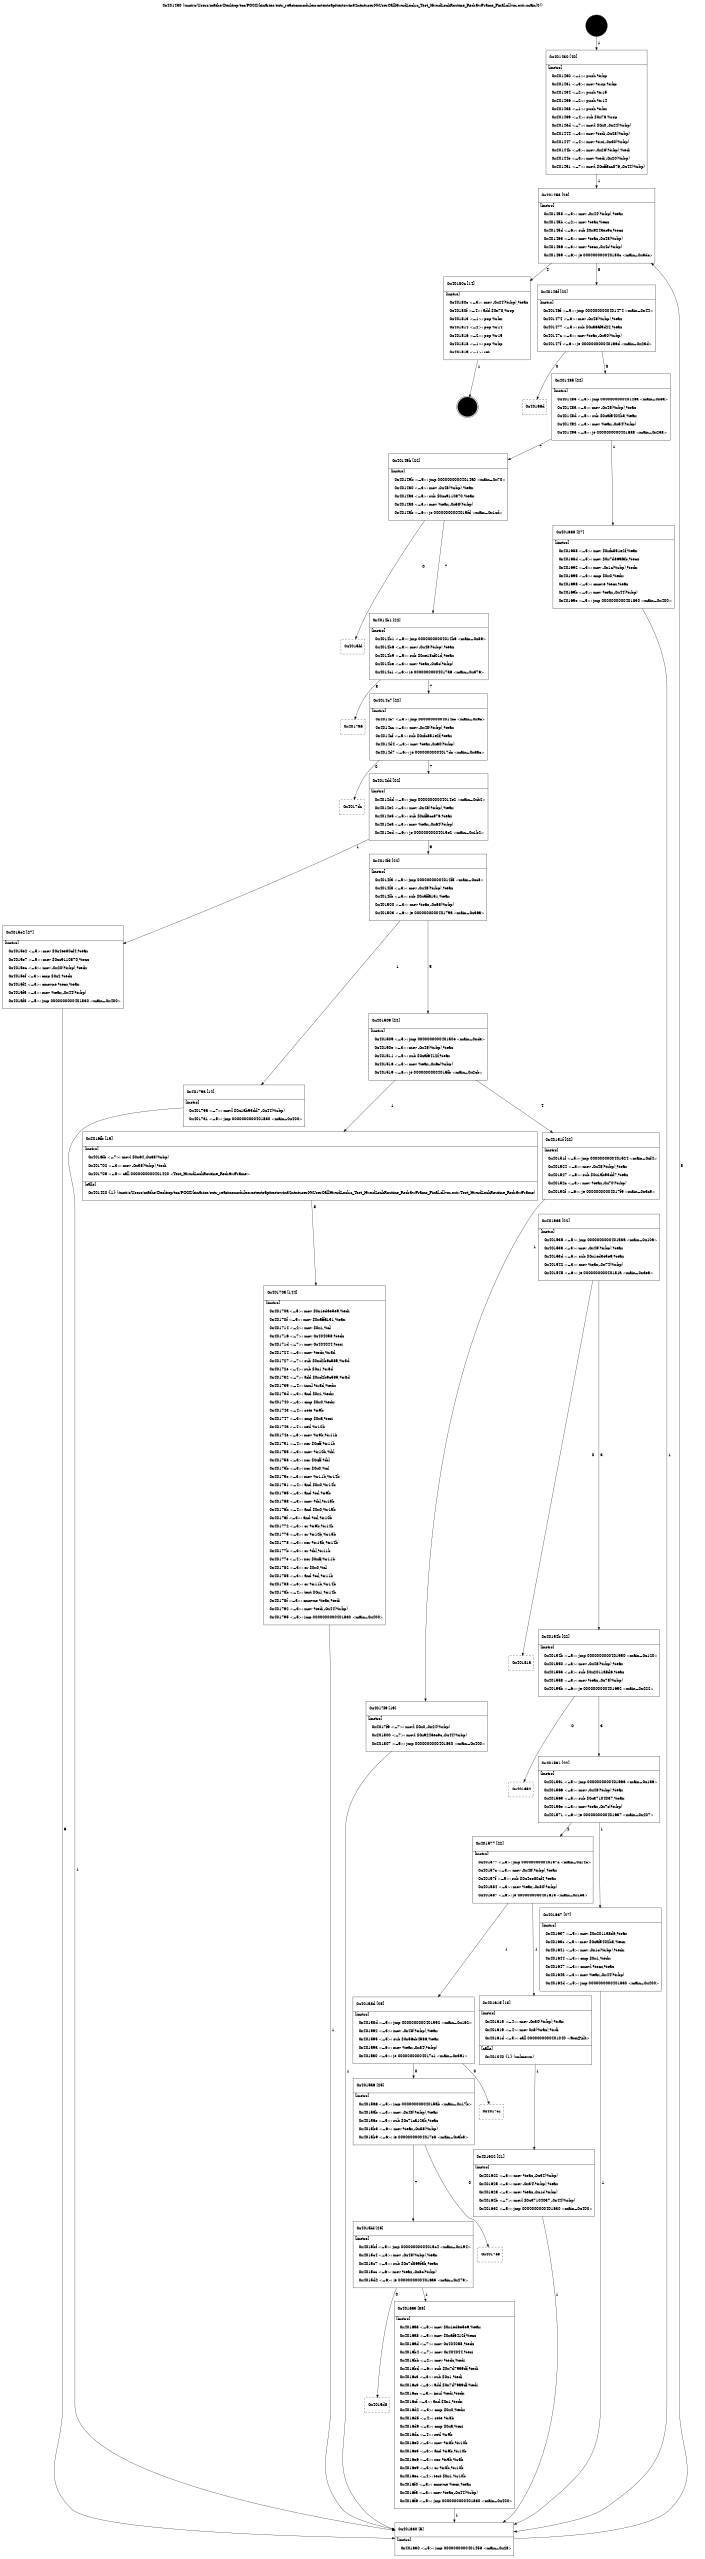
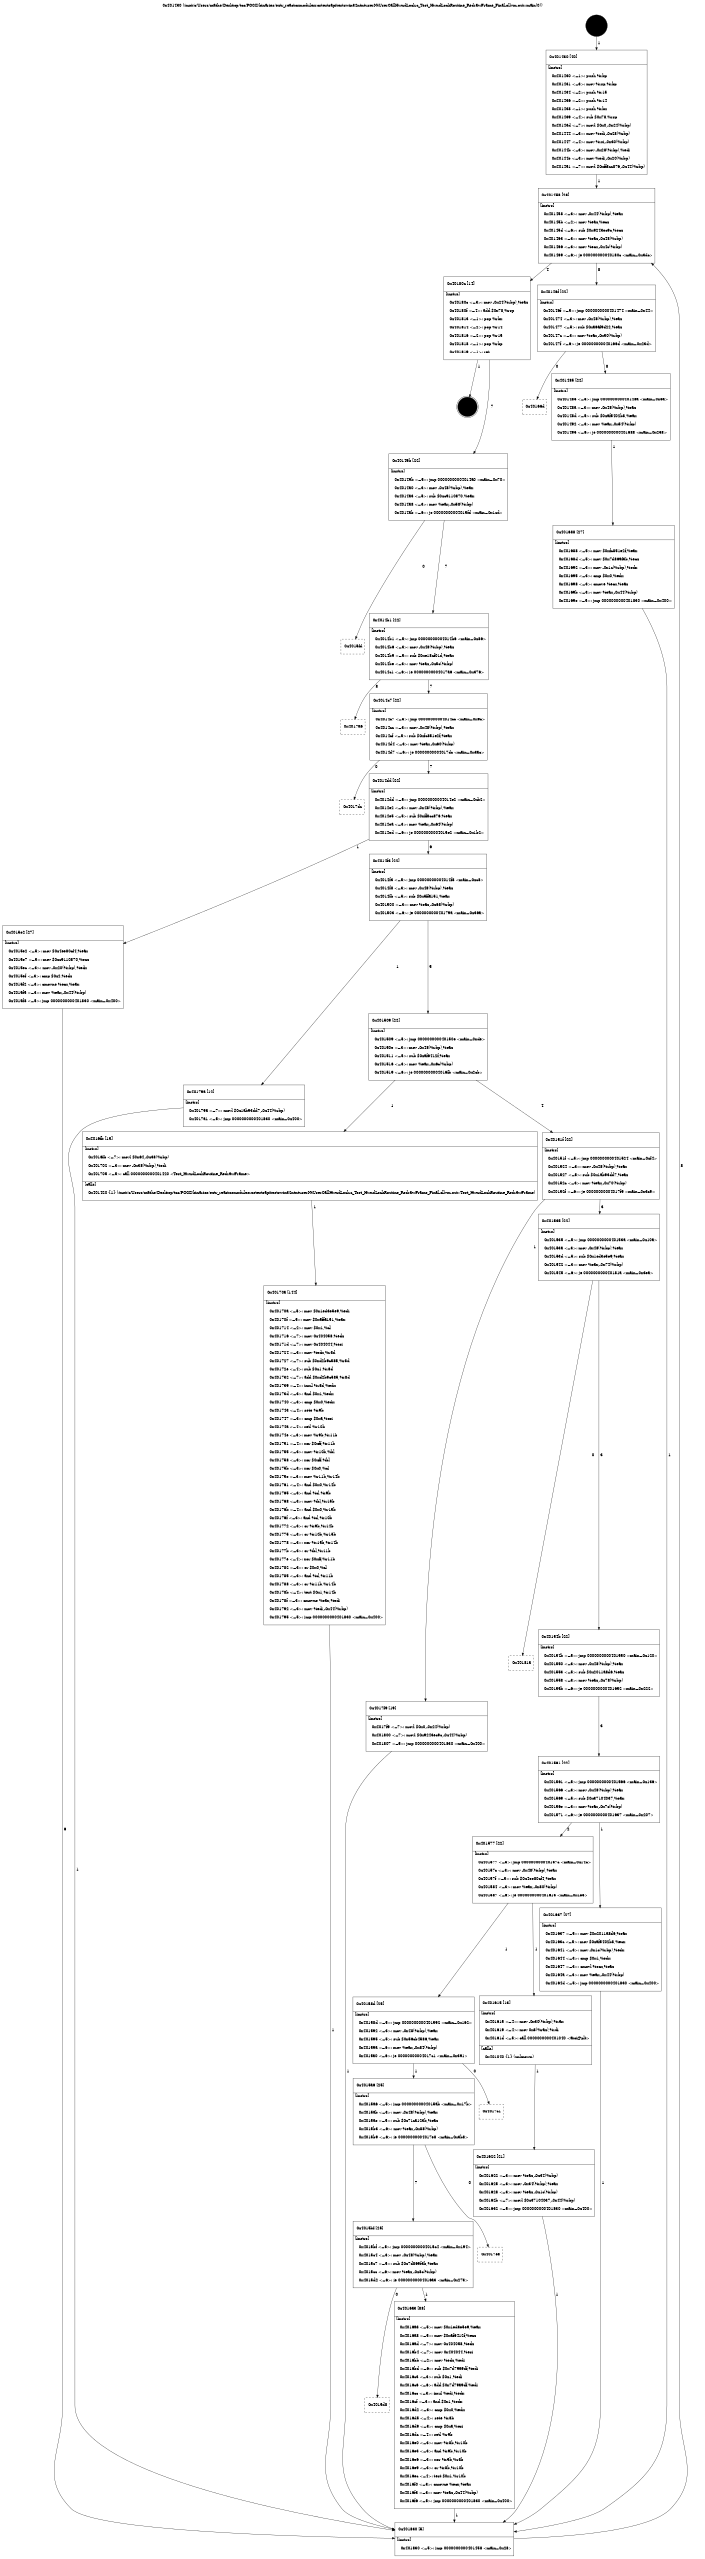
edge "0x401485 [22]" -> "0x40149b [22]": now "0x40180c [14]" -> "0x40149b [22]"
edge "0x40151f [22]" -> "0x401535 [22]": added, label "3"
edge "0x4016fb [15]" -> "0x40170a [144]": label " 8" -> " 1"
node "0x401652": removed
edge "0x40158d [25]" -> "0x4015a6 [25]": label " 0" -> " 1"
